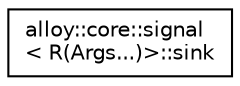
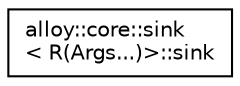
node "alloy::core::signal < R(Args...)>::sink": label "alloy::core::signal < R(Args...)>::sink" -> "alloy::core::sink < R(Args...)>::sink"
